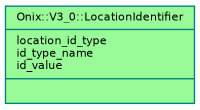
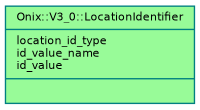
node "Onix::V3_0::LocationIdentifier": text "id_type_name" -> "id_value_name"
